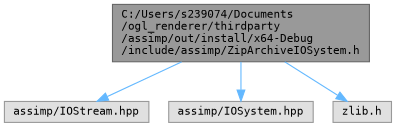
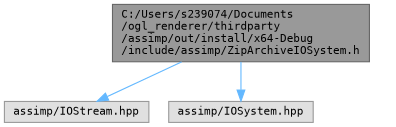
node "zlib.h": removed
